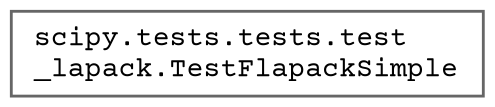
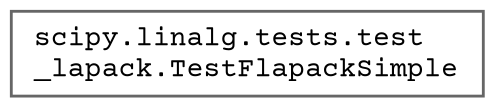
node "scipy.tests.tests.test _lapack.TestFlapackSimple": label "scipy.tests.tests.test _lapack.TestFlapackSimple" -> "scipy.linalg.tests.test _lapack.TestFlapackSimple"
